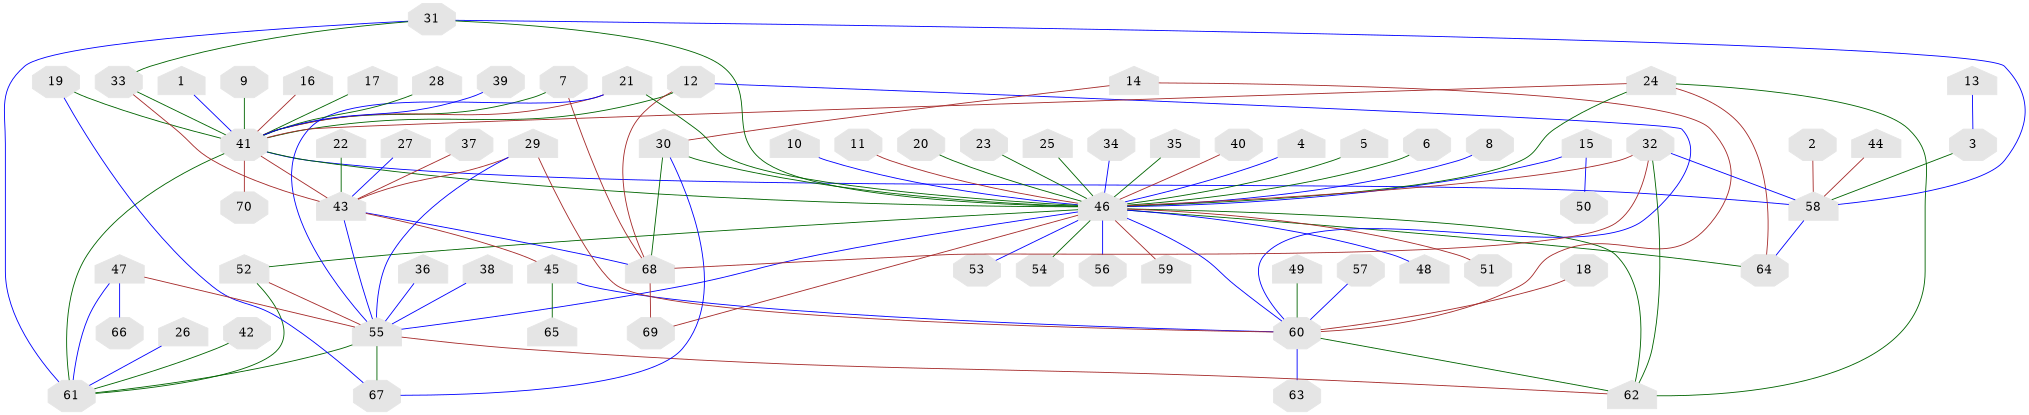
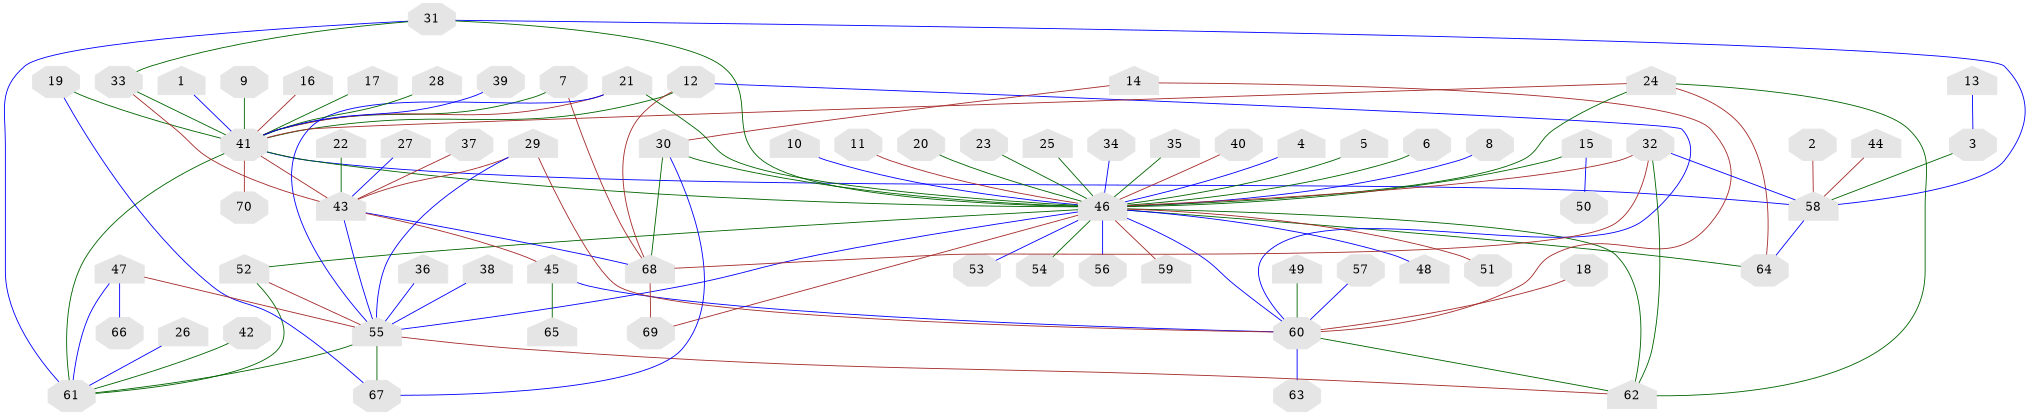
edge "15" -- "46": color blue -> darkgreen
